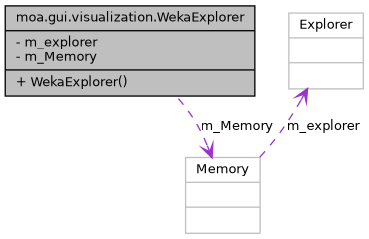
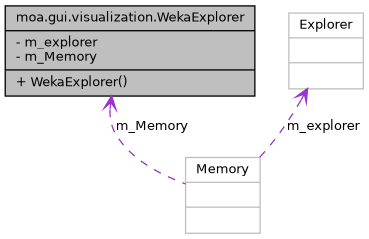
edge "moa.gui.visualization.WekaExplorer" -> "Memory": reversed
